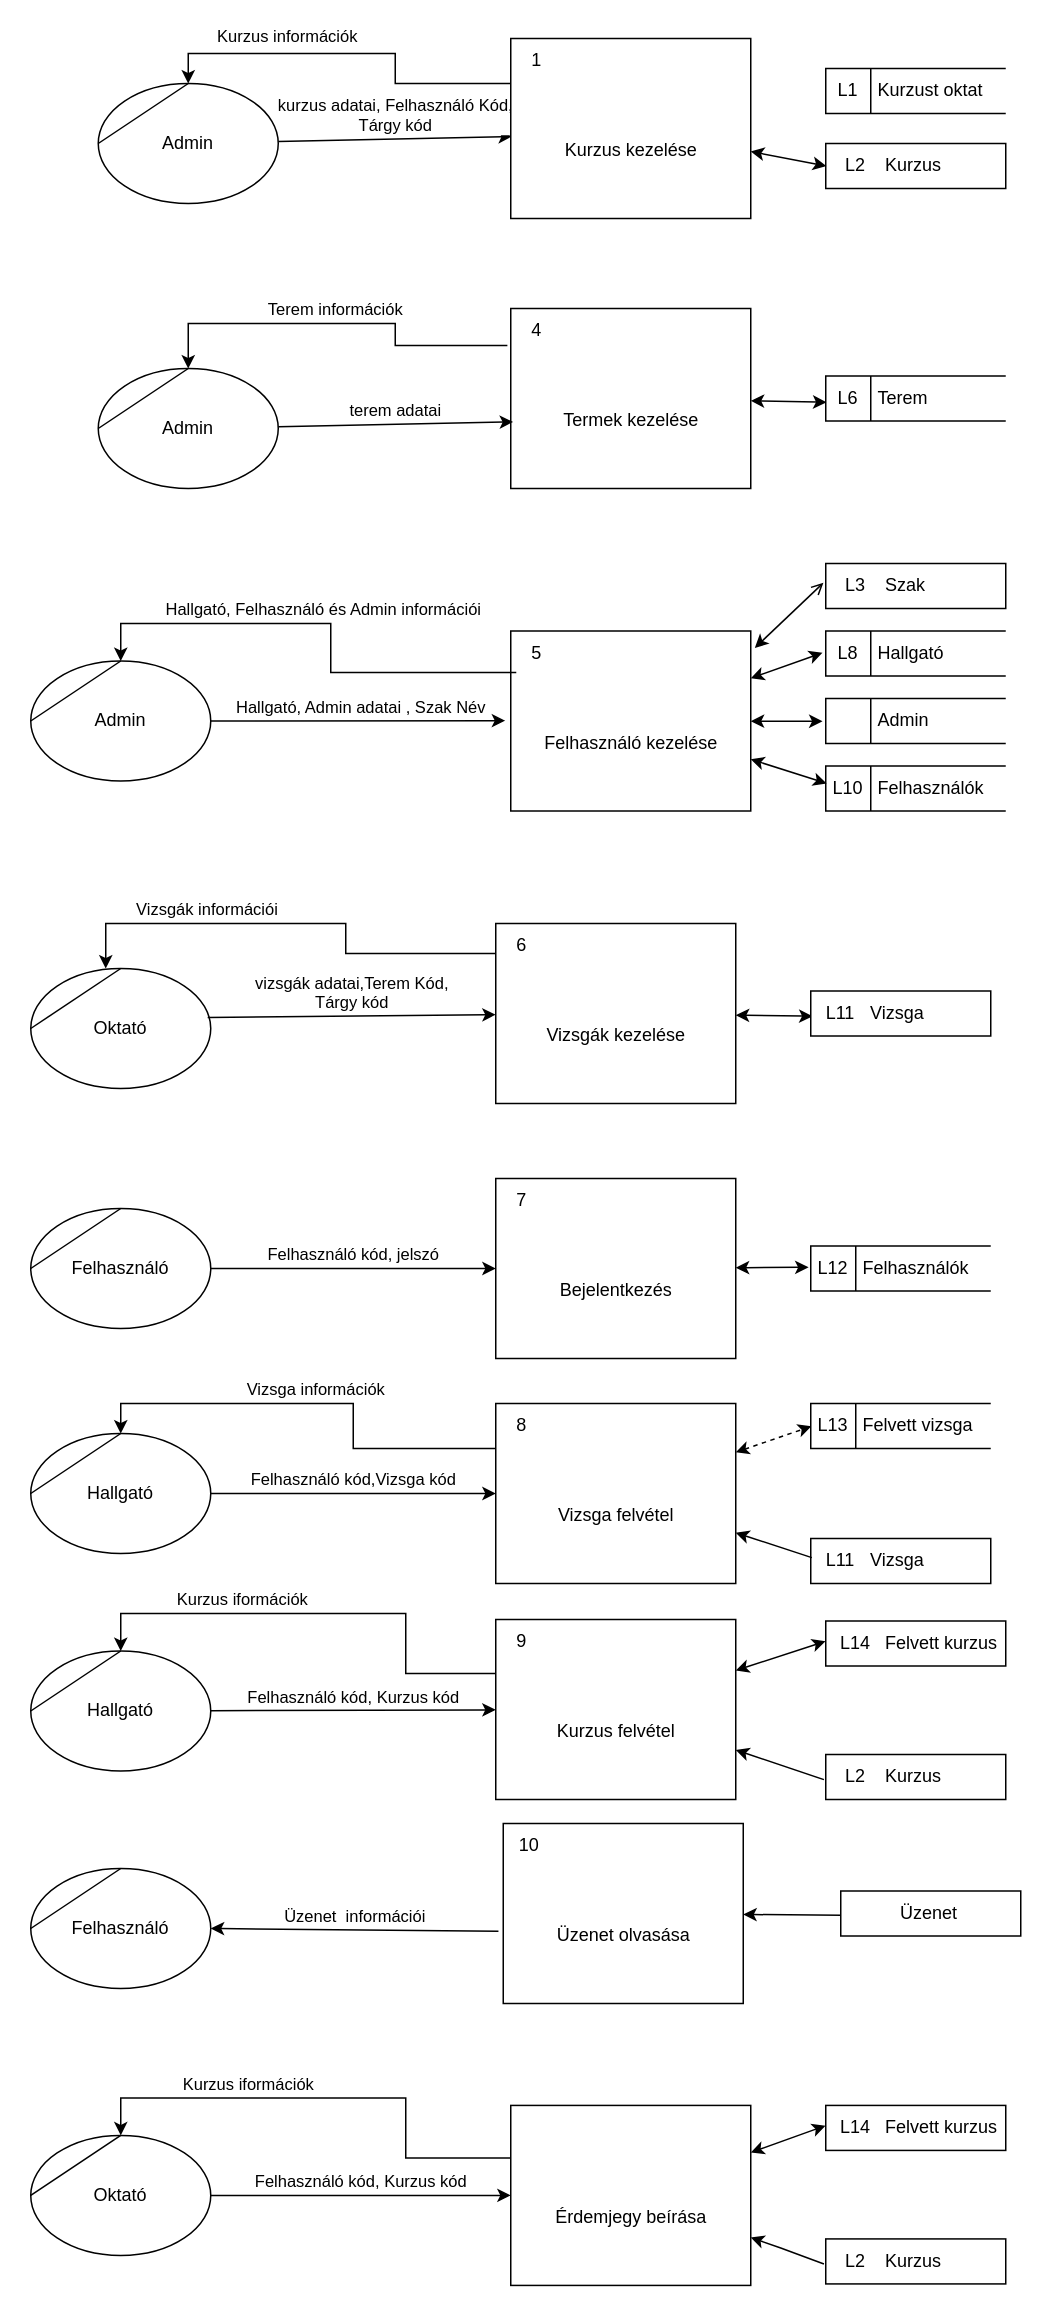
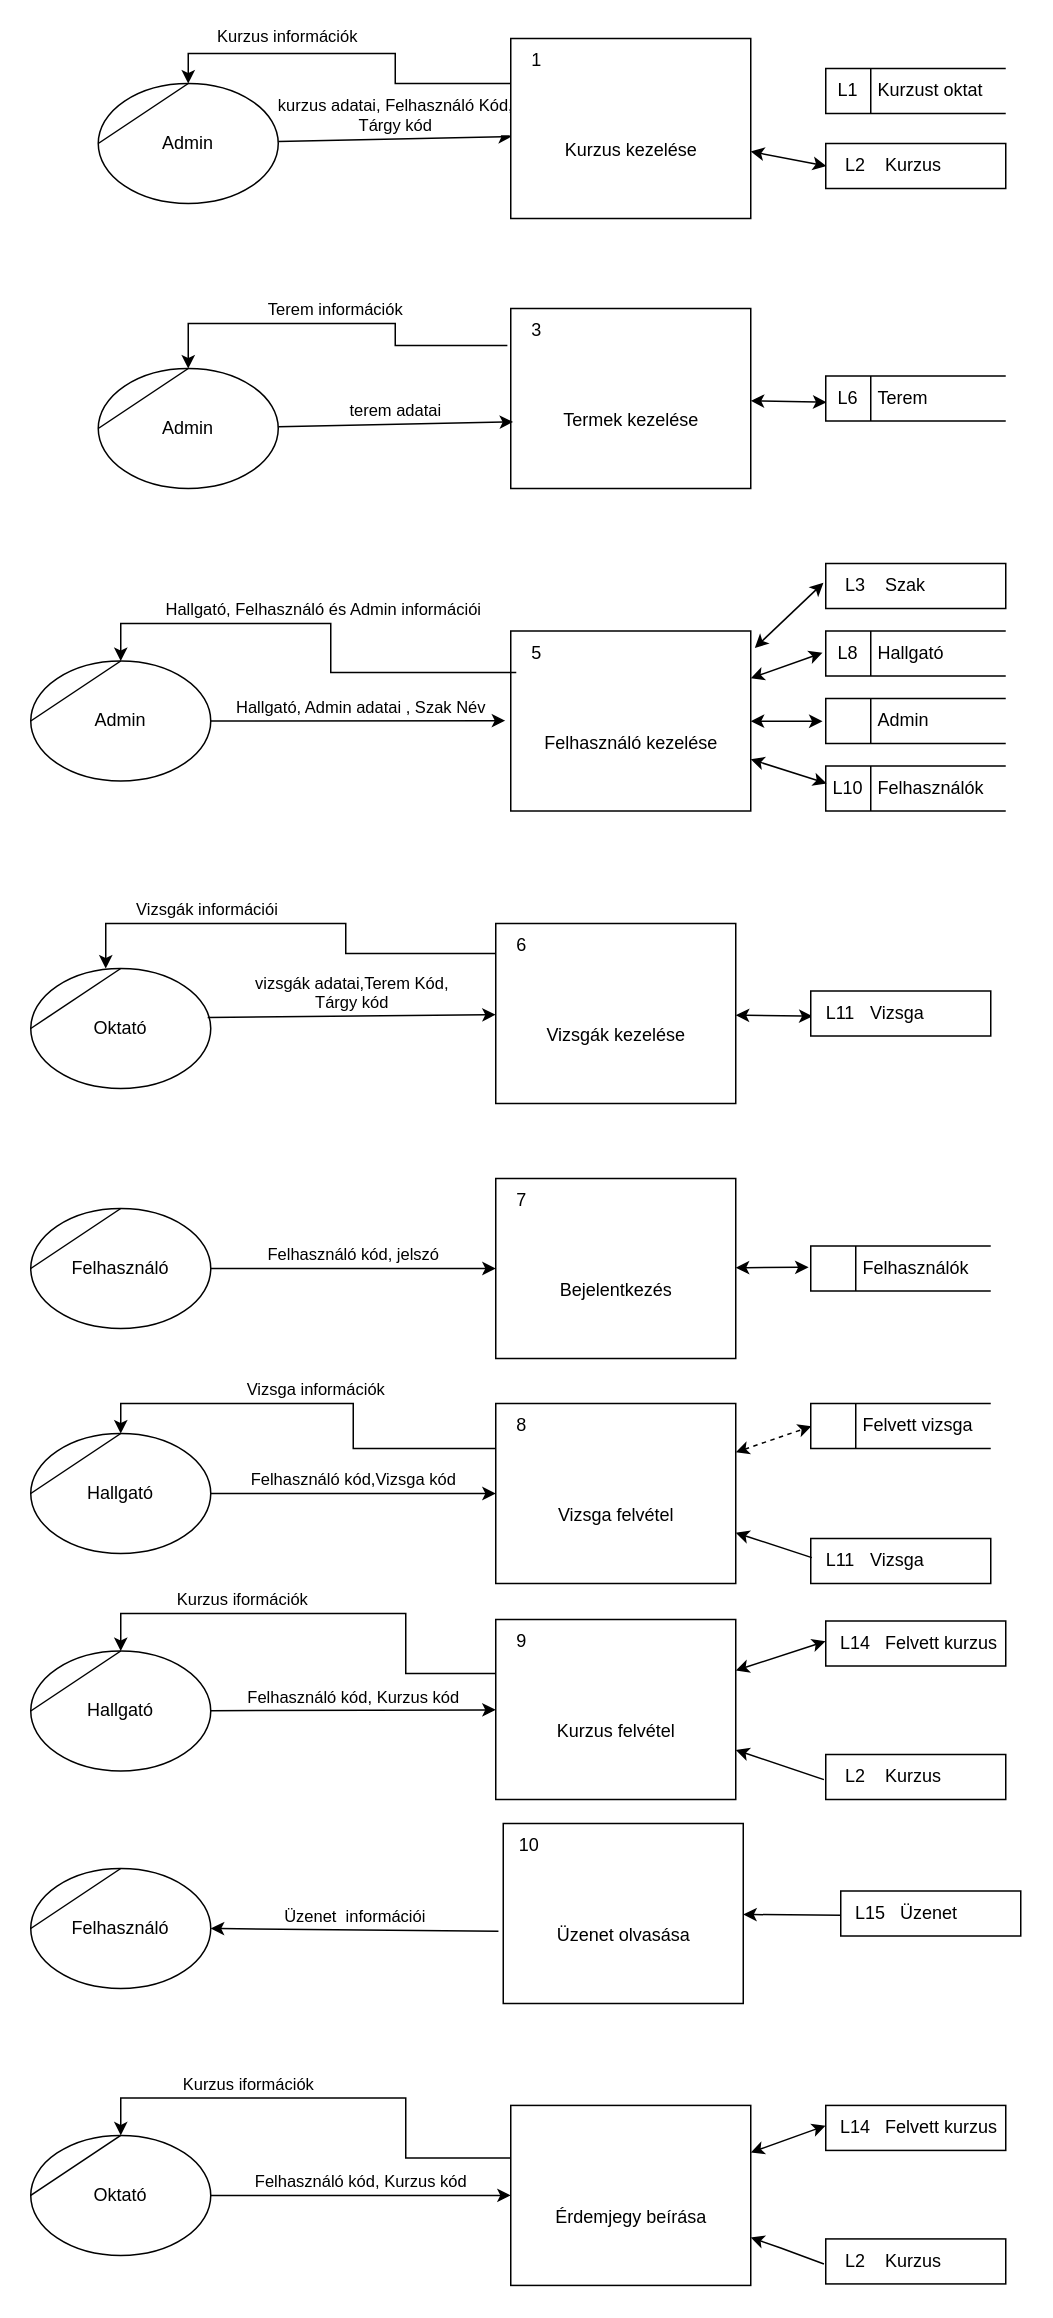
node "4": label "4" -> "3"
edge "Szak" -- "Felhasználó kezelése": arrowhead open -> classic
node "L12": removed
node "L13": removed
node "L15": added
